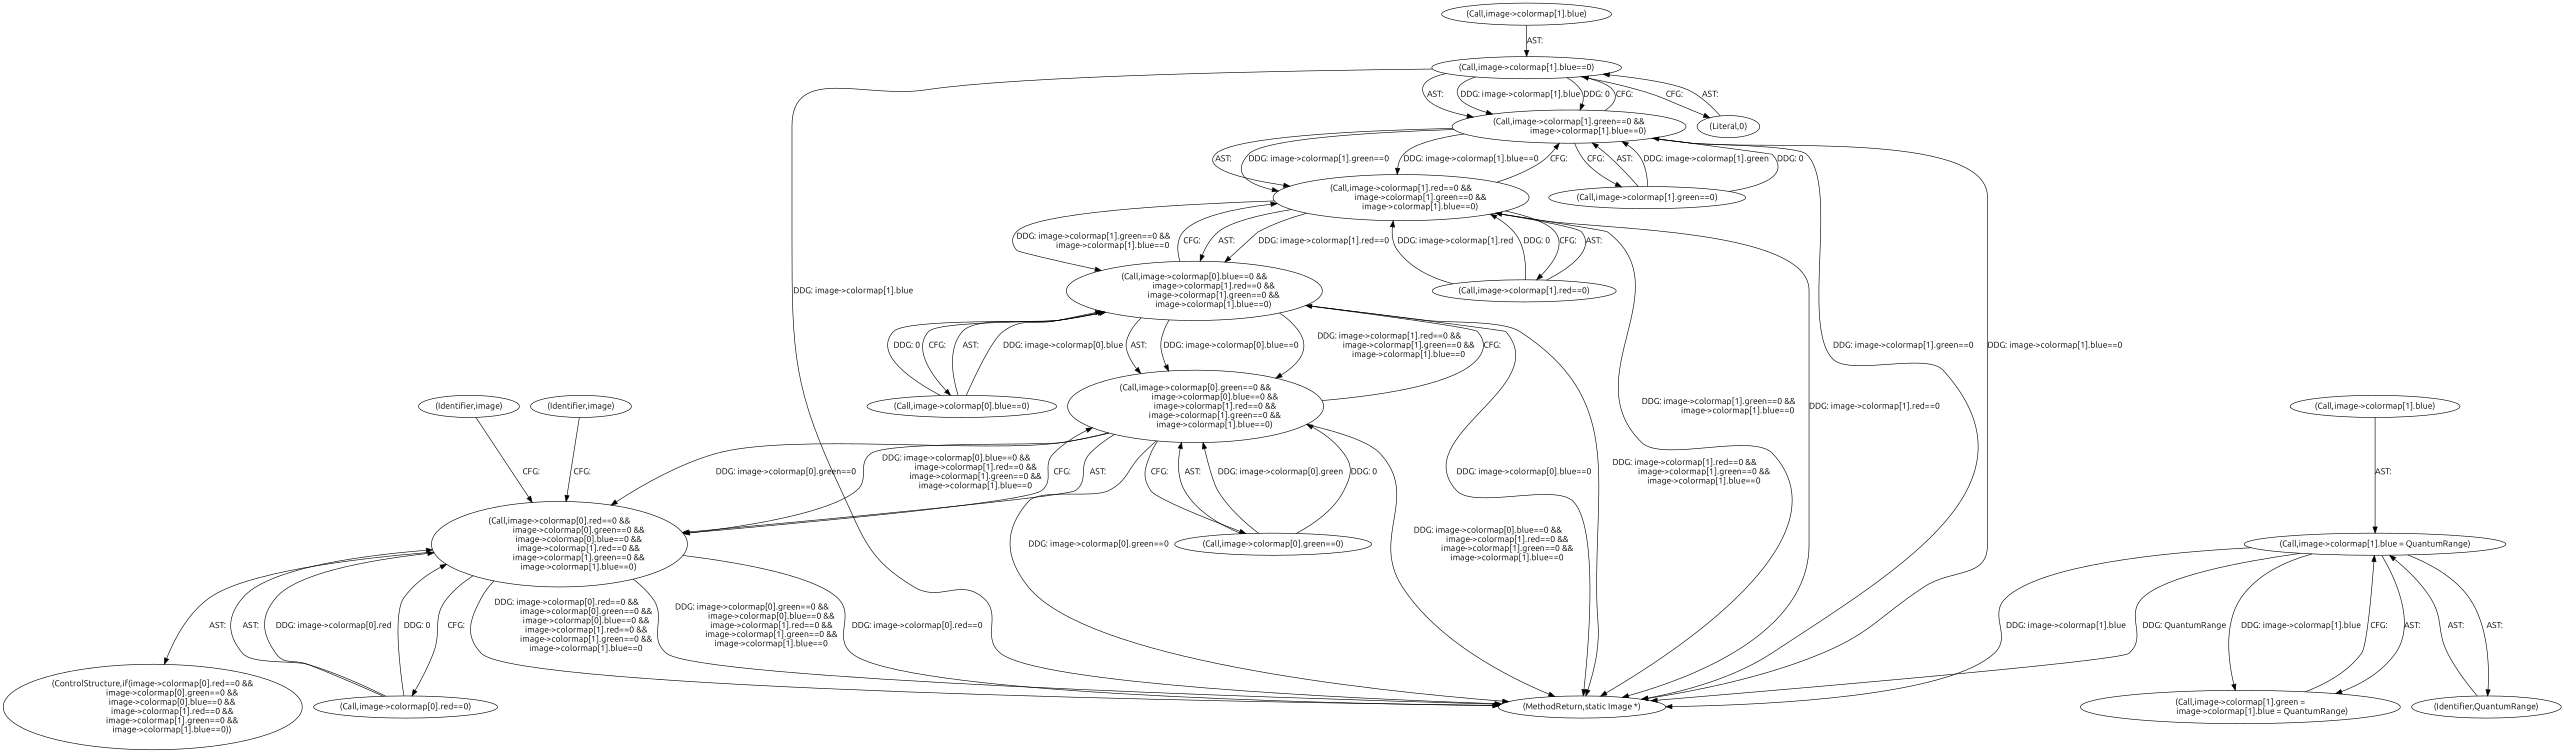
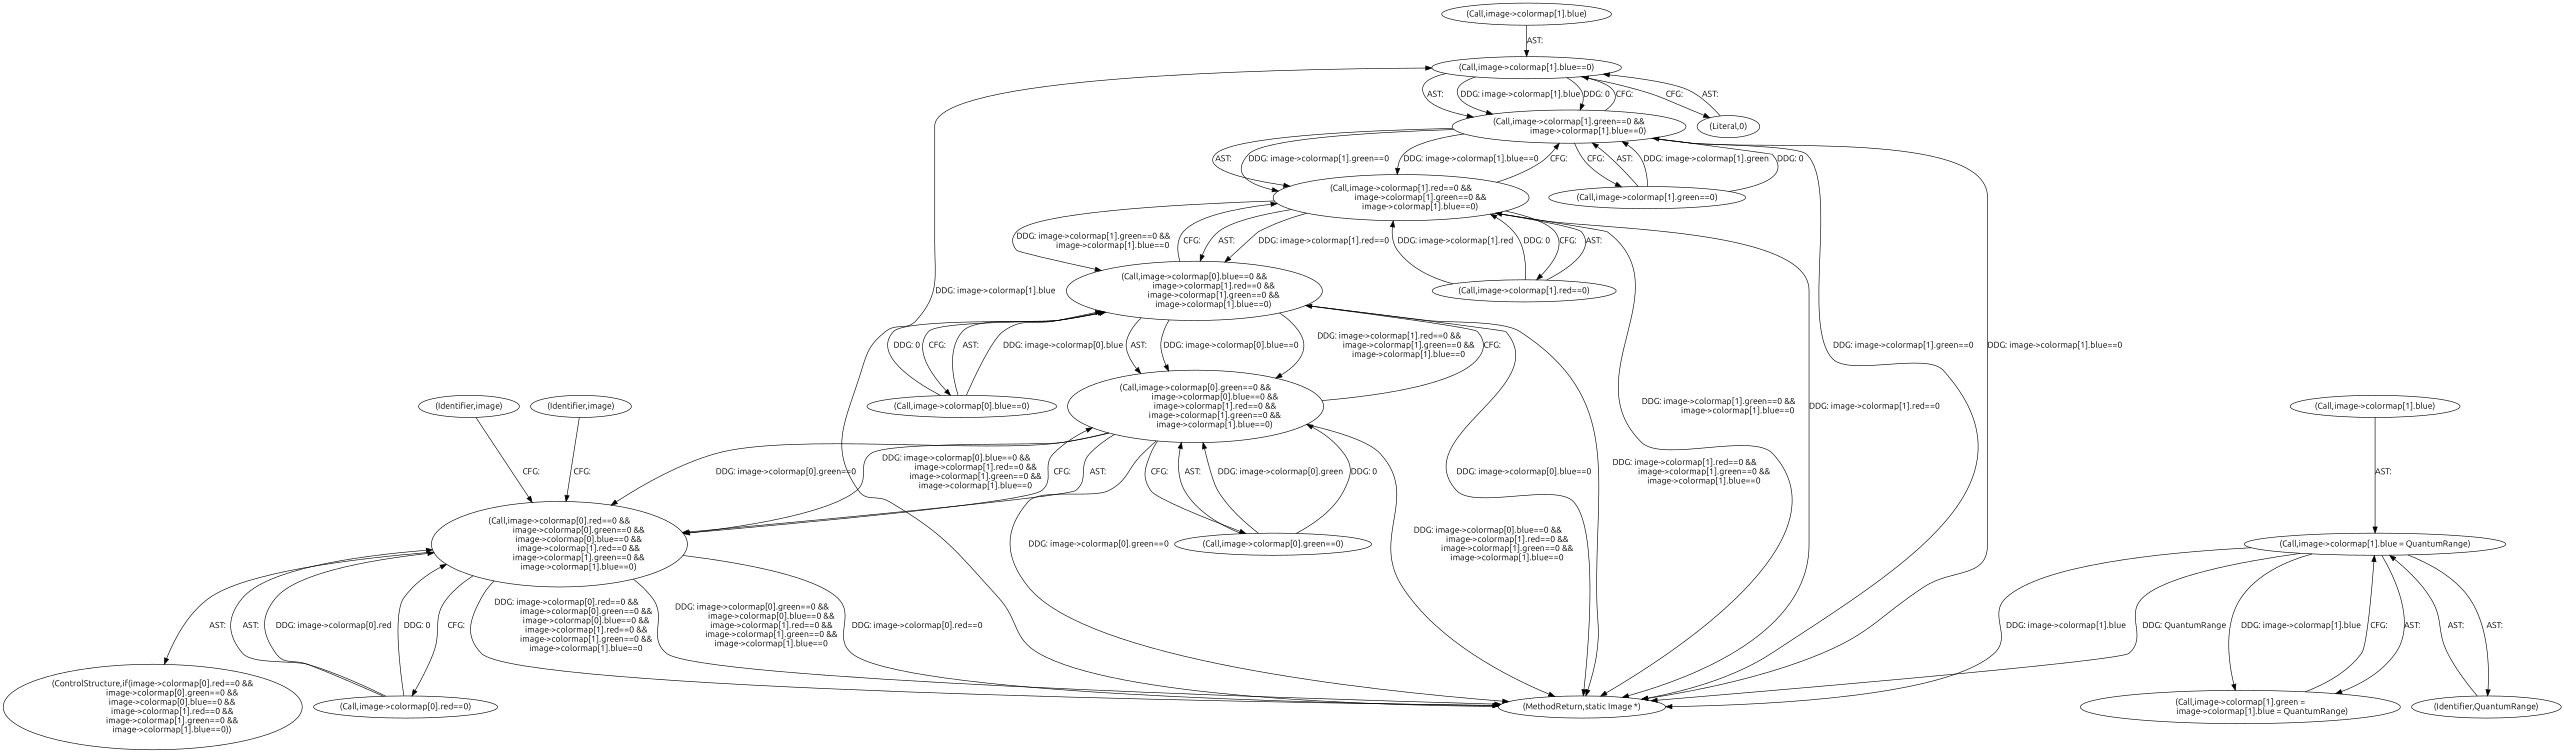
edge "(Call,image->colormap[1].blue==0)" -> "(MethodReturn,static Image *)": reversed
